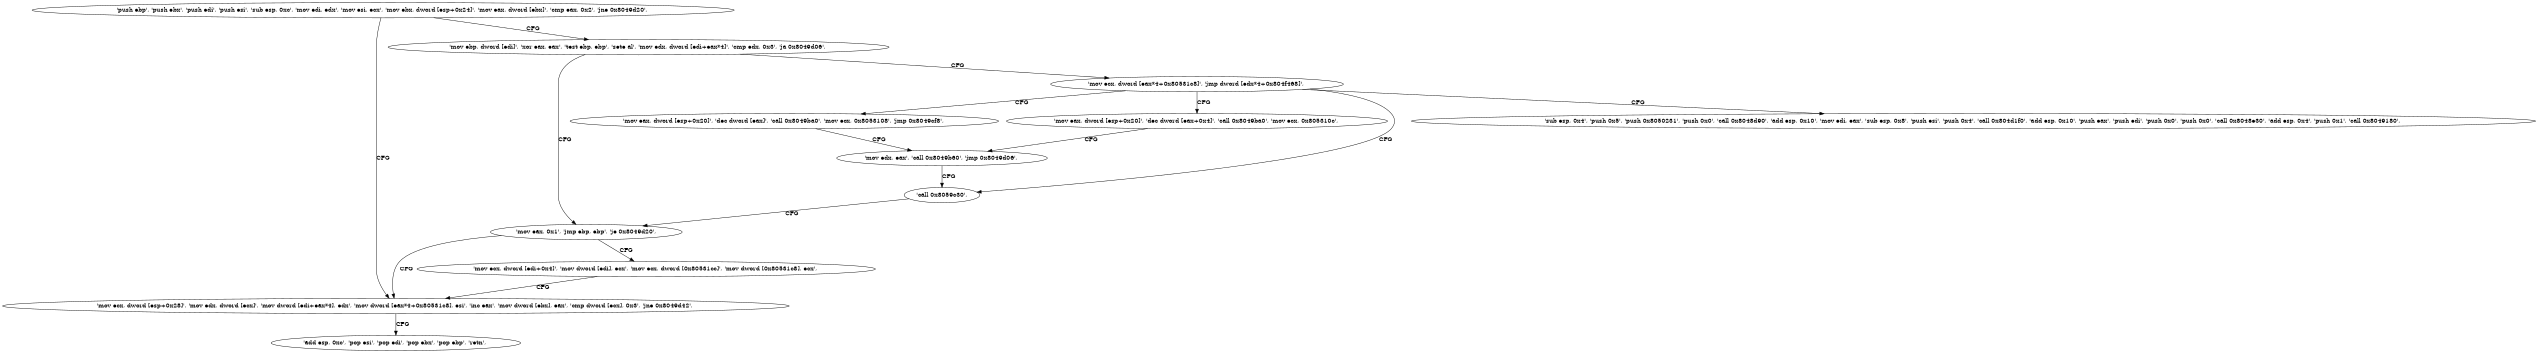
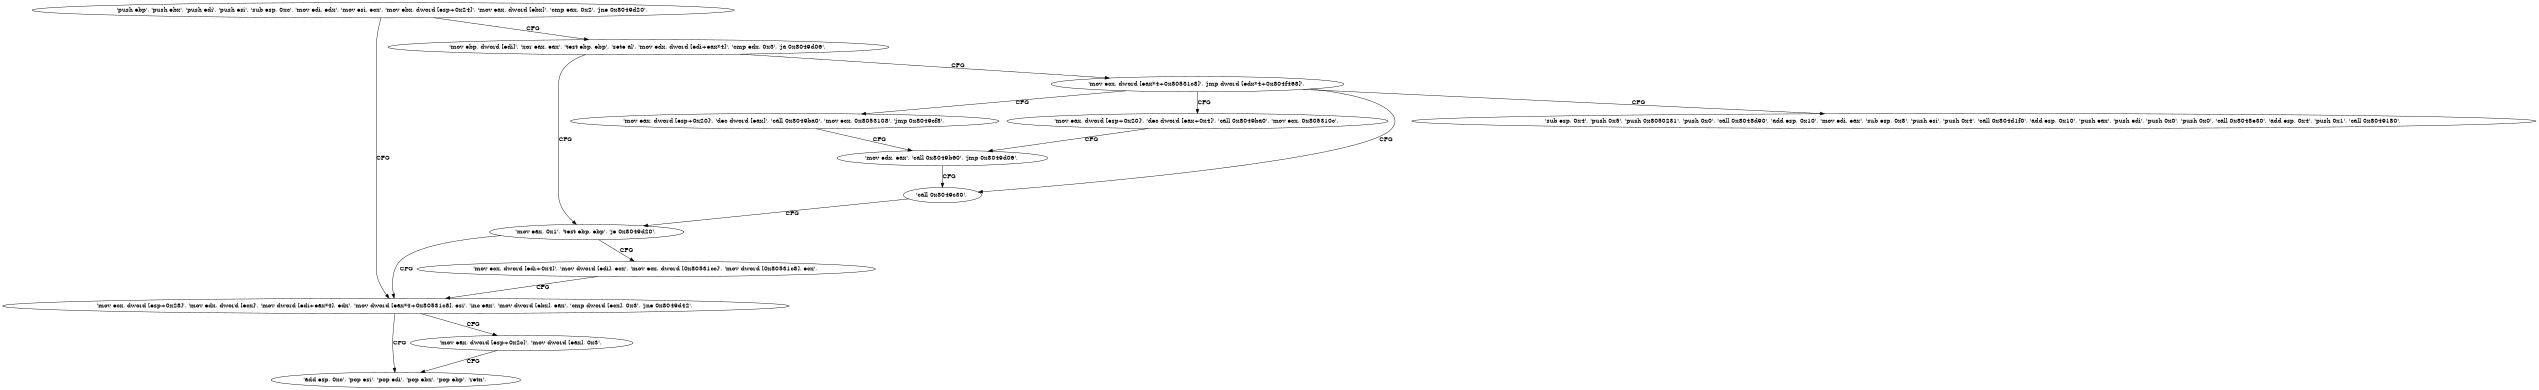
node "'call 0x8059c30',": label "'call 0x8059c30'," -> "'call 0x8049c30',"
node "'mov eax, 0x1', 'jmp ebp, ebp', 'je 0x8049d20',": label "'mov eax, 0x1', 'jmp ebp, ebp', 'je 0x8049d20'," -> "'mov eax, 0x1', 'test ebp, ebp', 'je 0x8049d20',"
node "'mov eax, dword [esp+0x2c]', 'mov dword [eax], 0x3',": added
